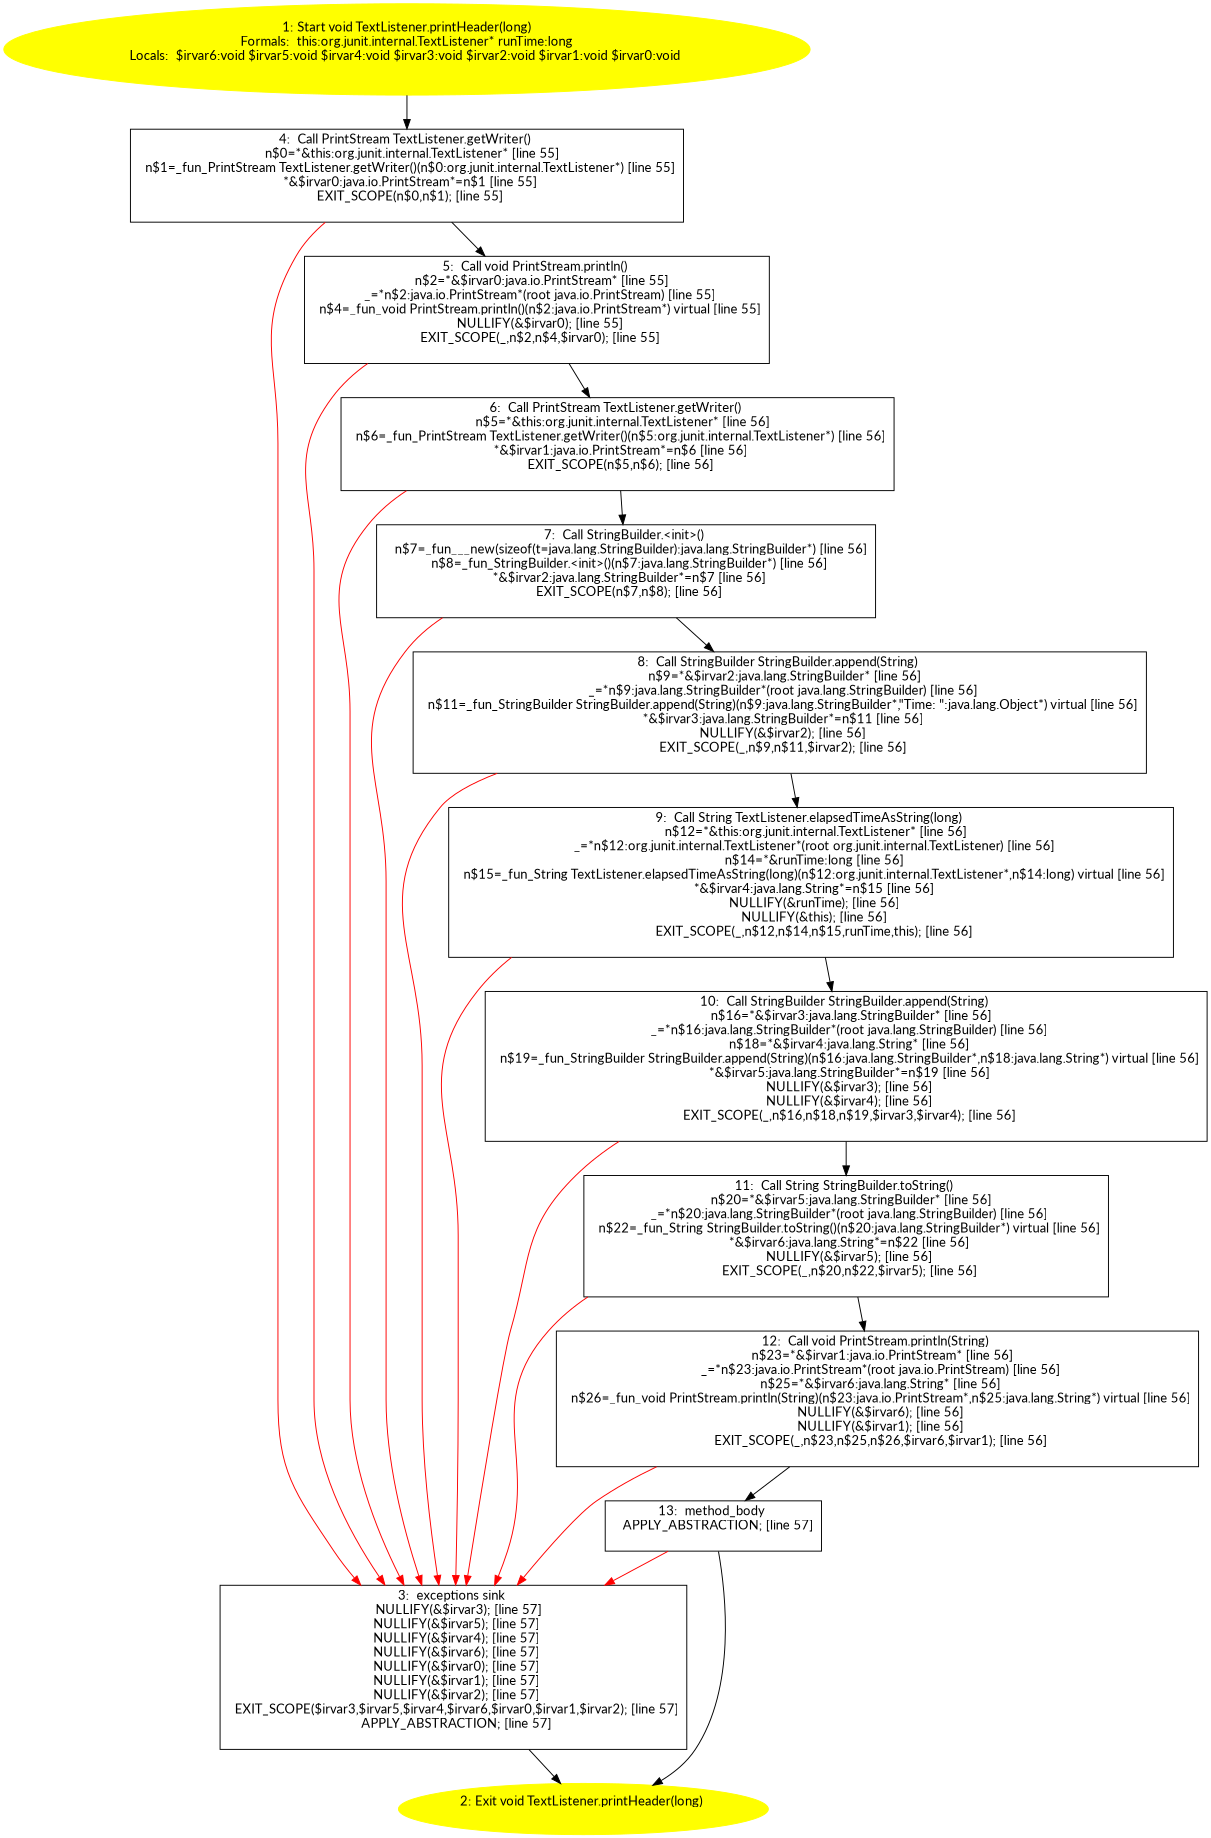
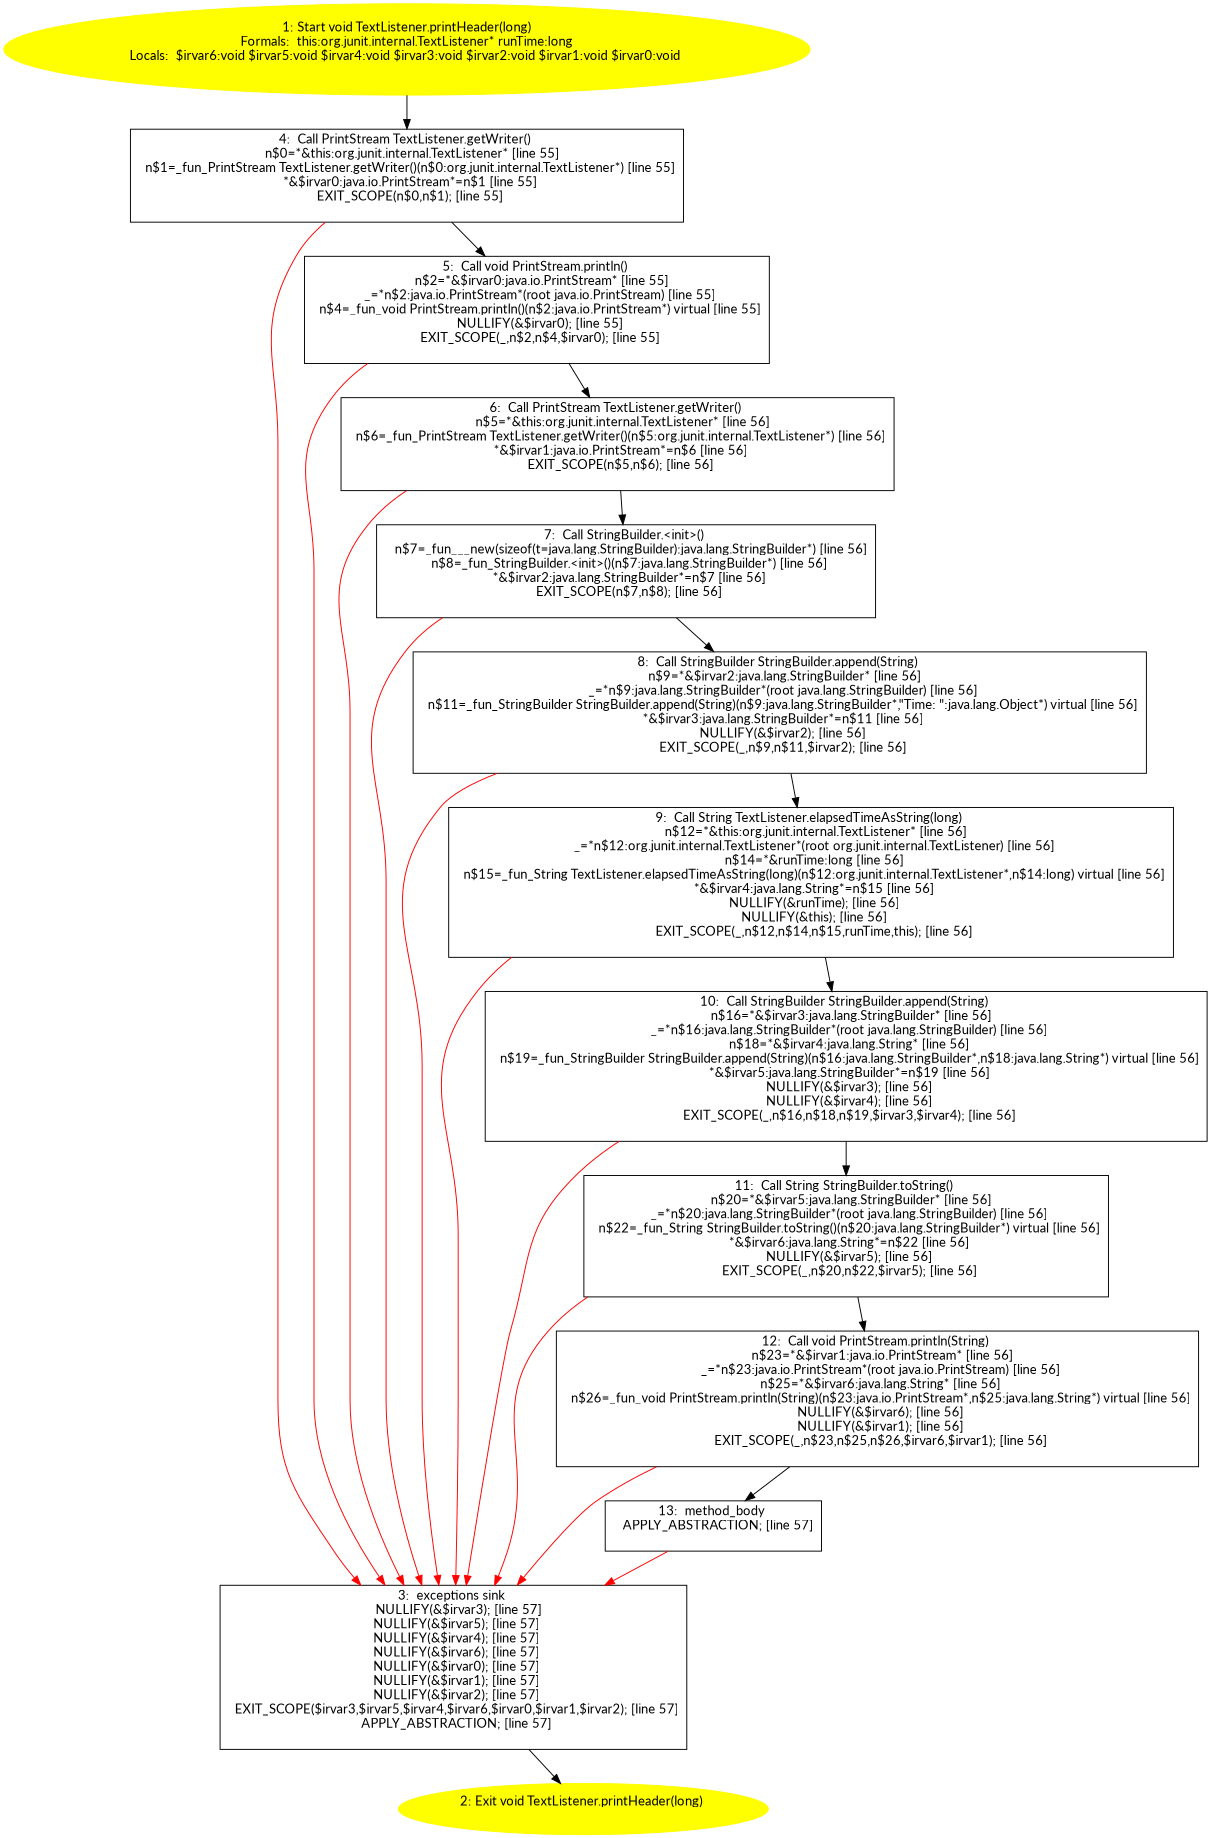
edge "13:  method_body APPLY_ABSTRACTION; [line 57]" -> "2: Exit void TextListener.printHeader(long)": removed
